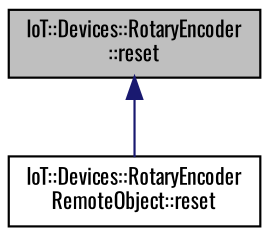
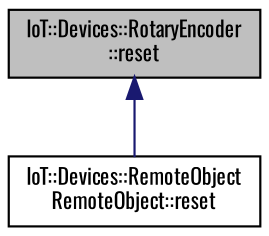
node "IoT::Devices::RotaryEncoder RemoteObject::reset": label "IoT::Devices::RotaryEncoder RemoteObject::reset" -> "IoT::Devices::RemoteObject RemoteObject::reset"
